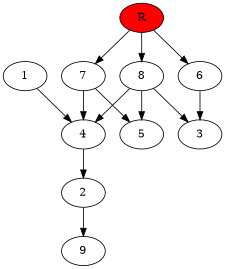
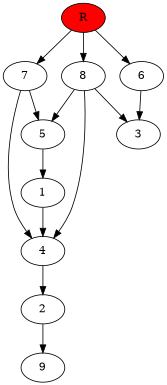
edge "5" -> "1": added
